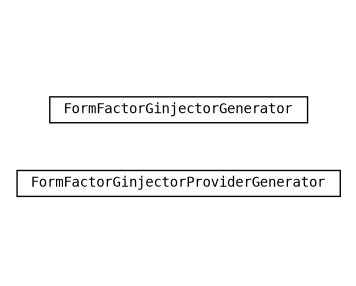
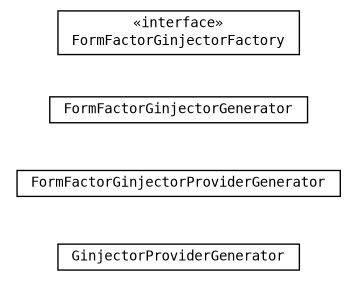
node "FormFactorGinjectorFactory": added
node "GinjectorProviderGenerator": added
